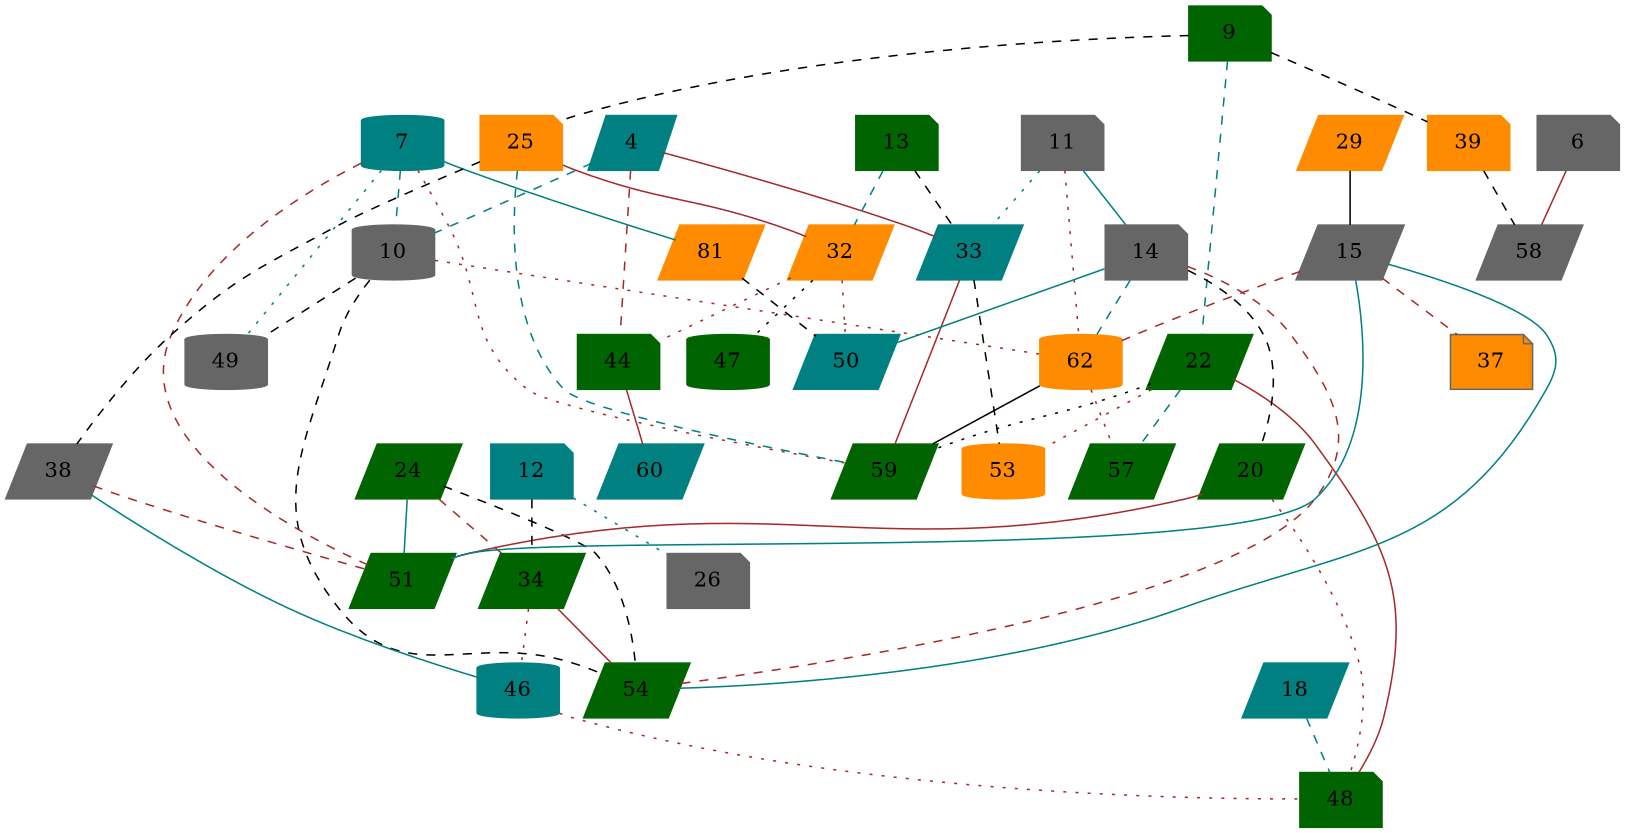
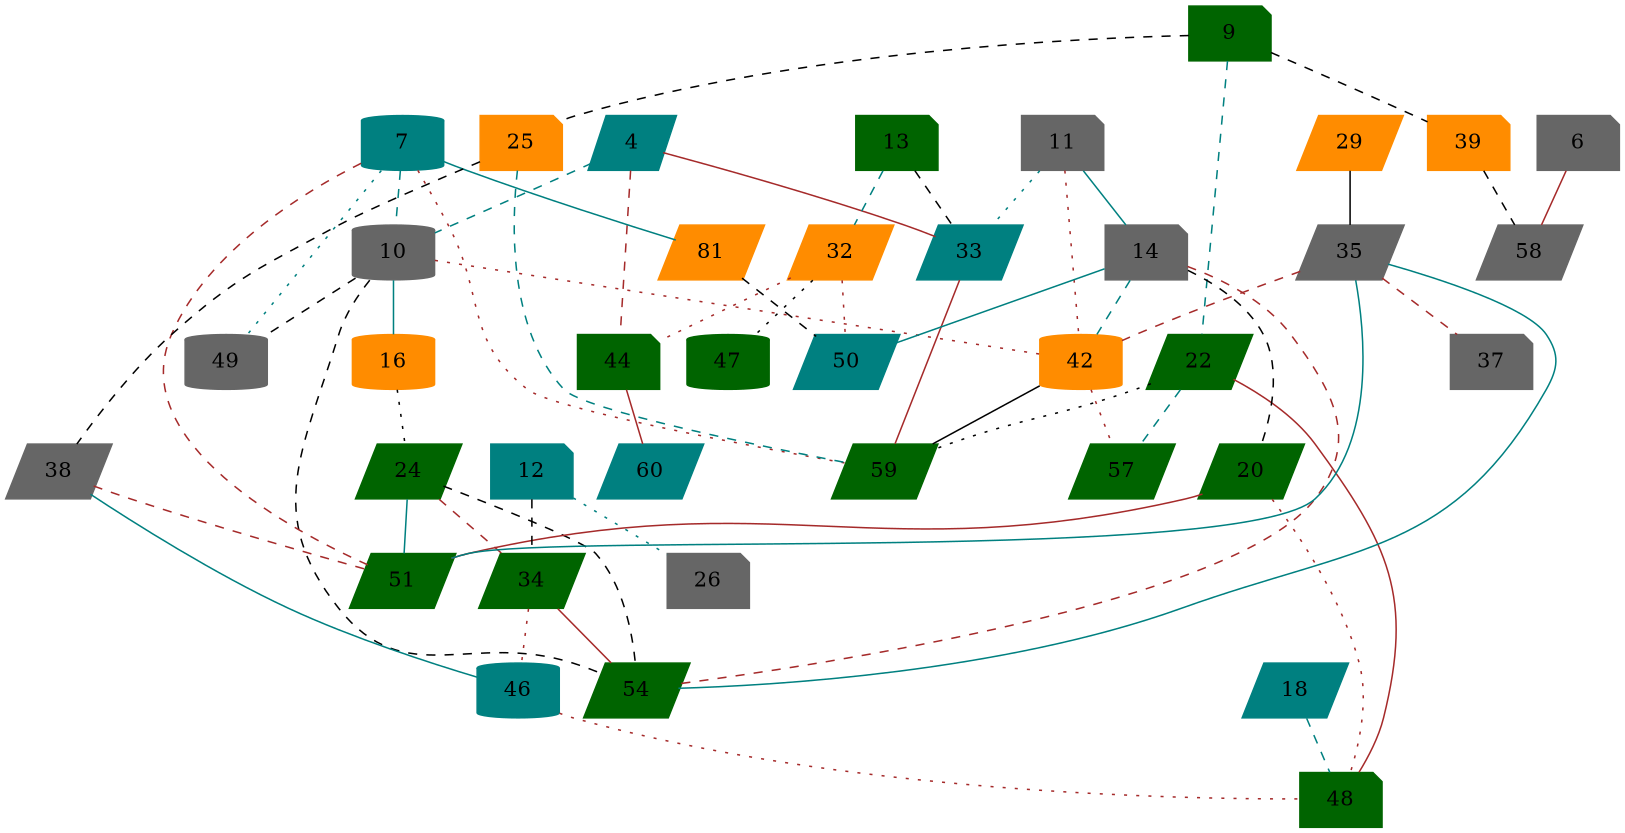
edge "25" -- "32": removed
node "15": label "15" -> "35"
node "16": added
node "62": label "62" -> "42"
node "37": fillcolor darkorange -> gray40
node "53": removed
